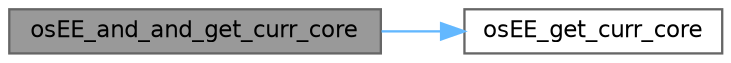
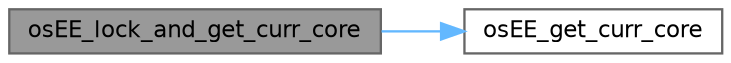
node "osEE_and_and_get_curr_core": label "osEE_and_and_get_curr_core" -> "osEE_lock_and_get_curr_core"
